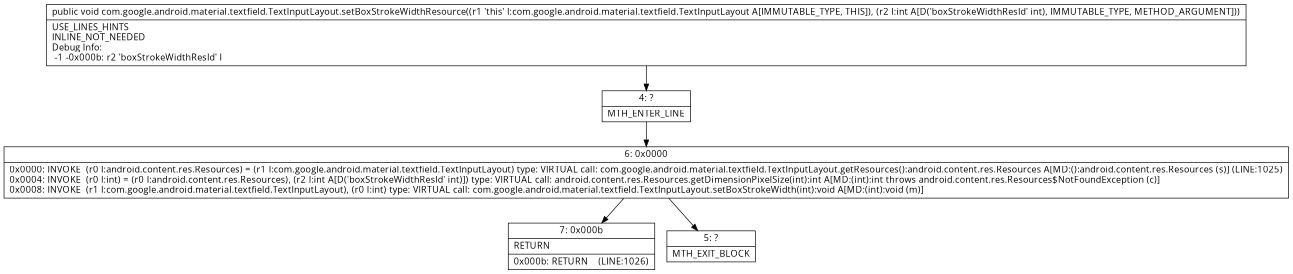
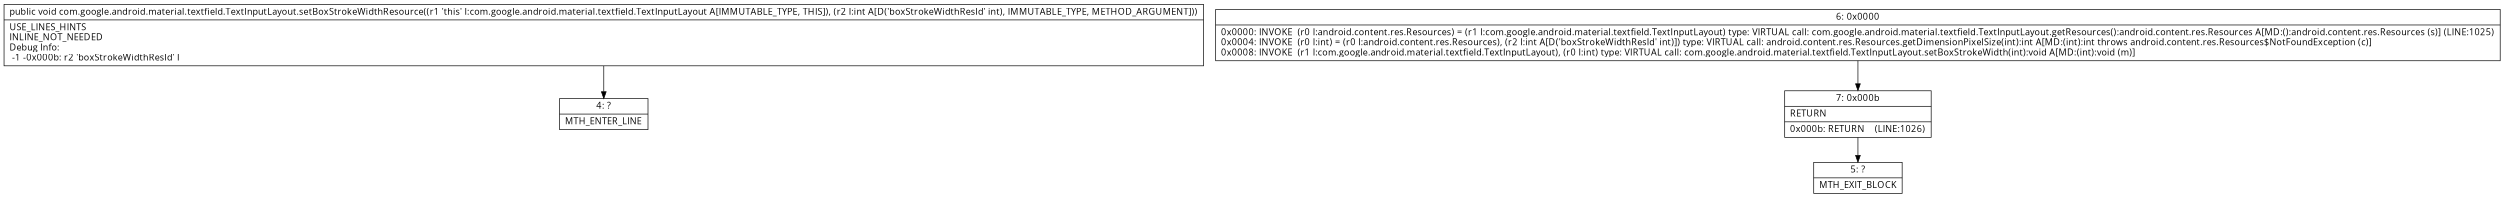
edge "4: ?" -> "6: 0x0000": removed
edge "6: 0x0000" -> "5: ?": now "7: 0x000b" -> "5: ?"
